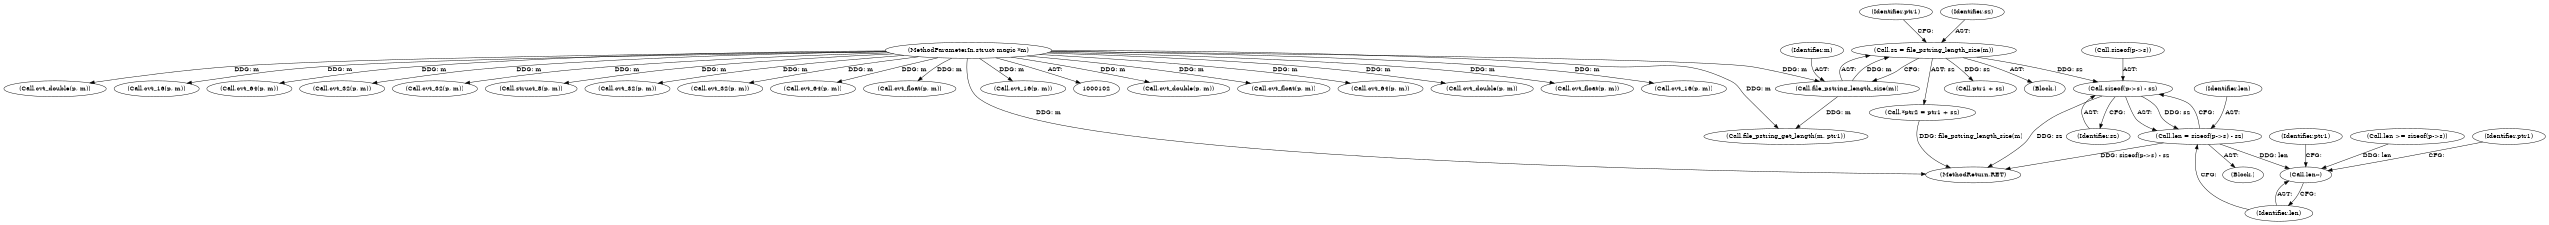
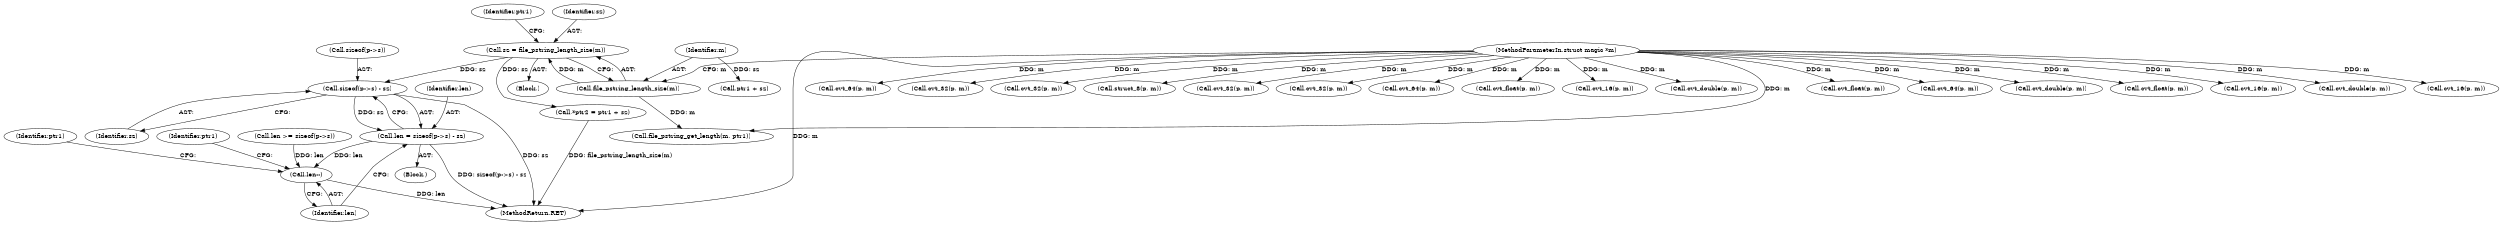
edge "(Call,sz = file_pstring_length_size(m))" -> "(Call,ptr1 + sz)": now "(Identifier,m)" -> "(Call,ptr1 + sz)"
edge "(MethodParameterIn,struct magic *m)" -> "(Call,file_pstring_length_size(m))": label "DDG: m" -> "CFG: m"
edge "(Call,sz = file_pstring_length_size(m))" -> "(Call,*ptr2 = ptr1 + sz)": label "AST: sz" -> "DDG: sz"
node "1000102": removed
edge "(Call,len--)" -> "(MethodReturn,RET)": added, label "DDG: len"
